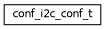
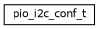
node "conf_i2c_conf_t": label "conf_i2c_conf_t" -> "pio_i2c_conf_t"
